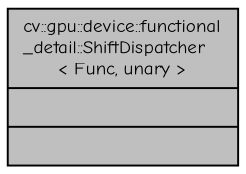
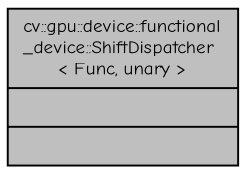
node "cv::gpu::device::functional": text "_detail::ShiftDispatcher" -> "_device::ShiftDispatcher"
